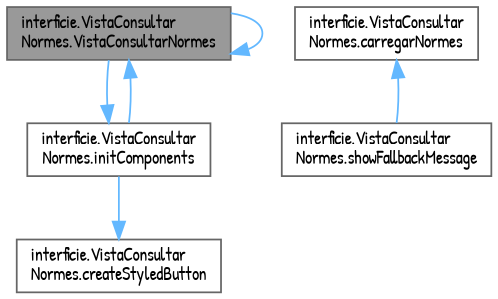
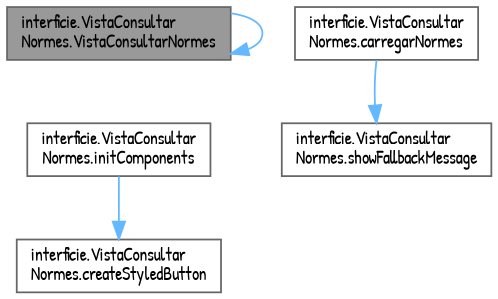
edge "interficie.VistaConsultar Normes.VistaConsultarNormes" -> "interficie.VistaConsultar Normes.initComponents": removed
edge "interficie.VistaConsultar Normes.initComponents" -> "interficie.VistaConsultar Normes.VistaConsultarNormes": removed
edge "interficie.VistaConsultar Normes.showFallbackMessage" -> "interficie.VistaConsultar Normes.carregarNormes": reversed
